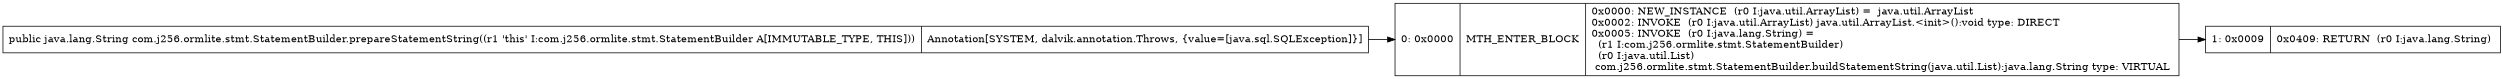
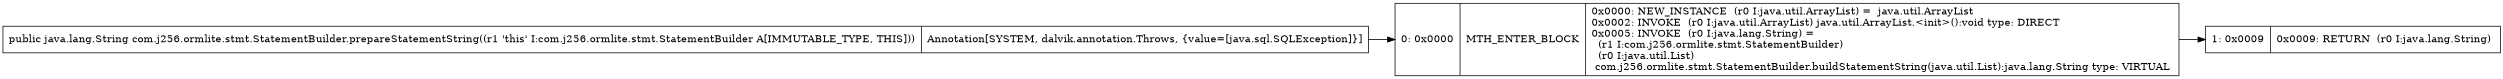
node "1: 0x0009": text "0x0409: RETURN  (r0 I:java.lang.String)" -> "0x0009: RETURN  (r0 I:java.lang.String)"
